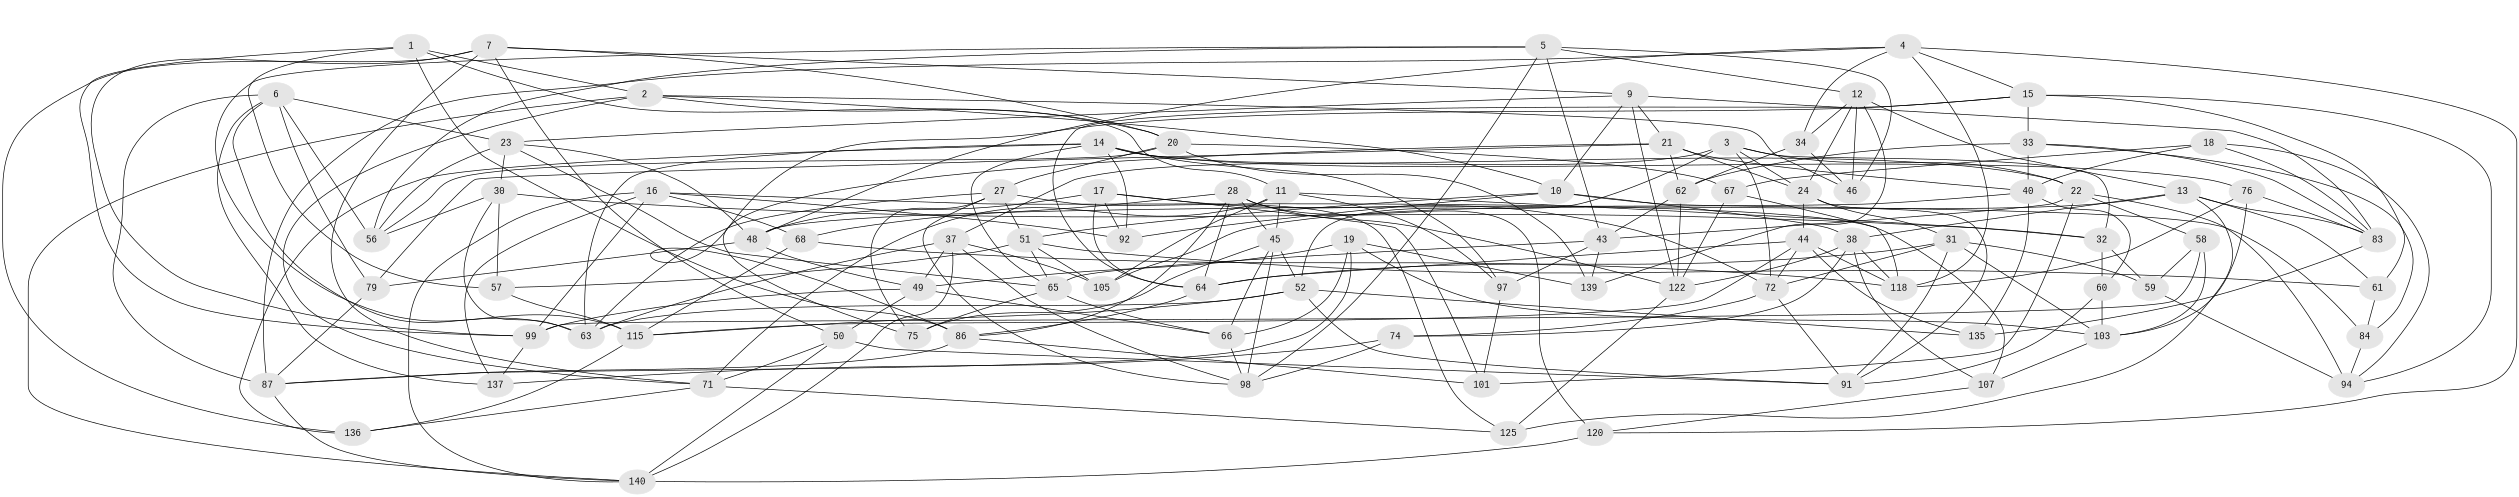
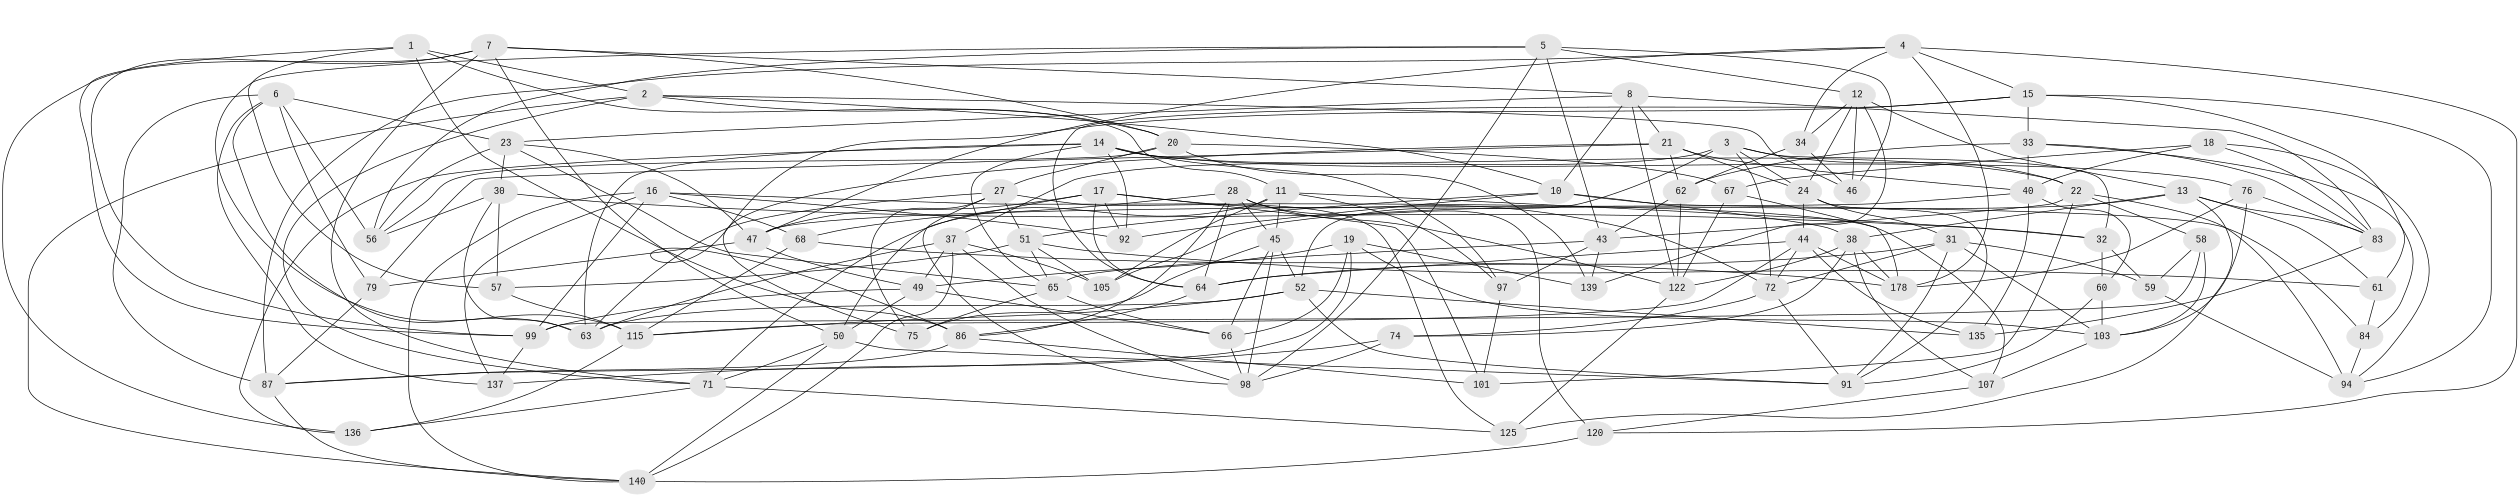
node "9": label "9" -> "8"
node "48": label "48" -> "47"
edge "17" -- "50": added
node "118": label "118" -> "178"
